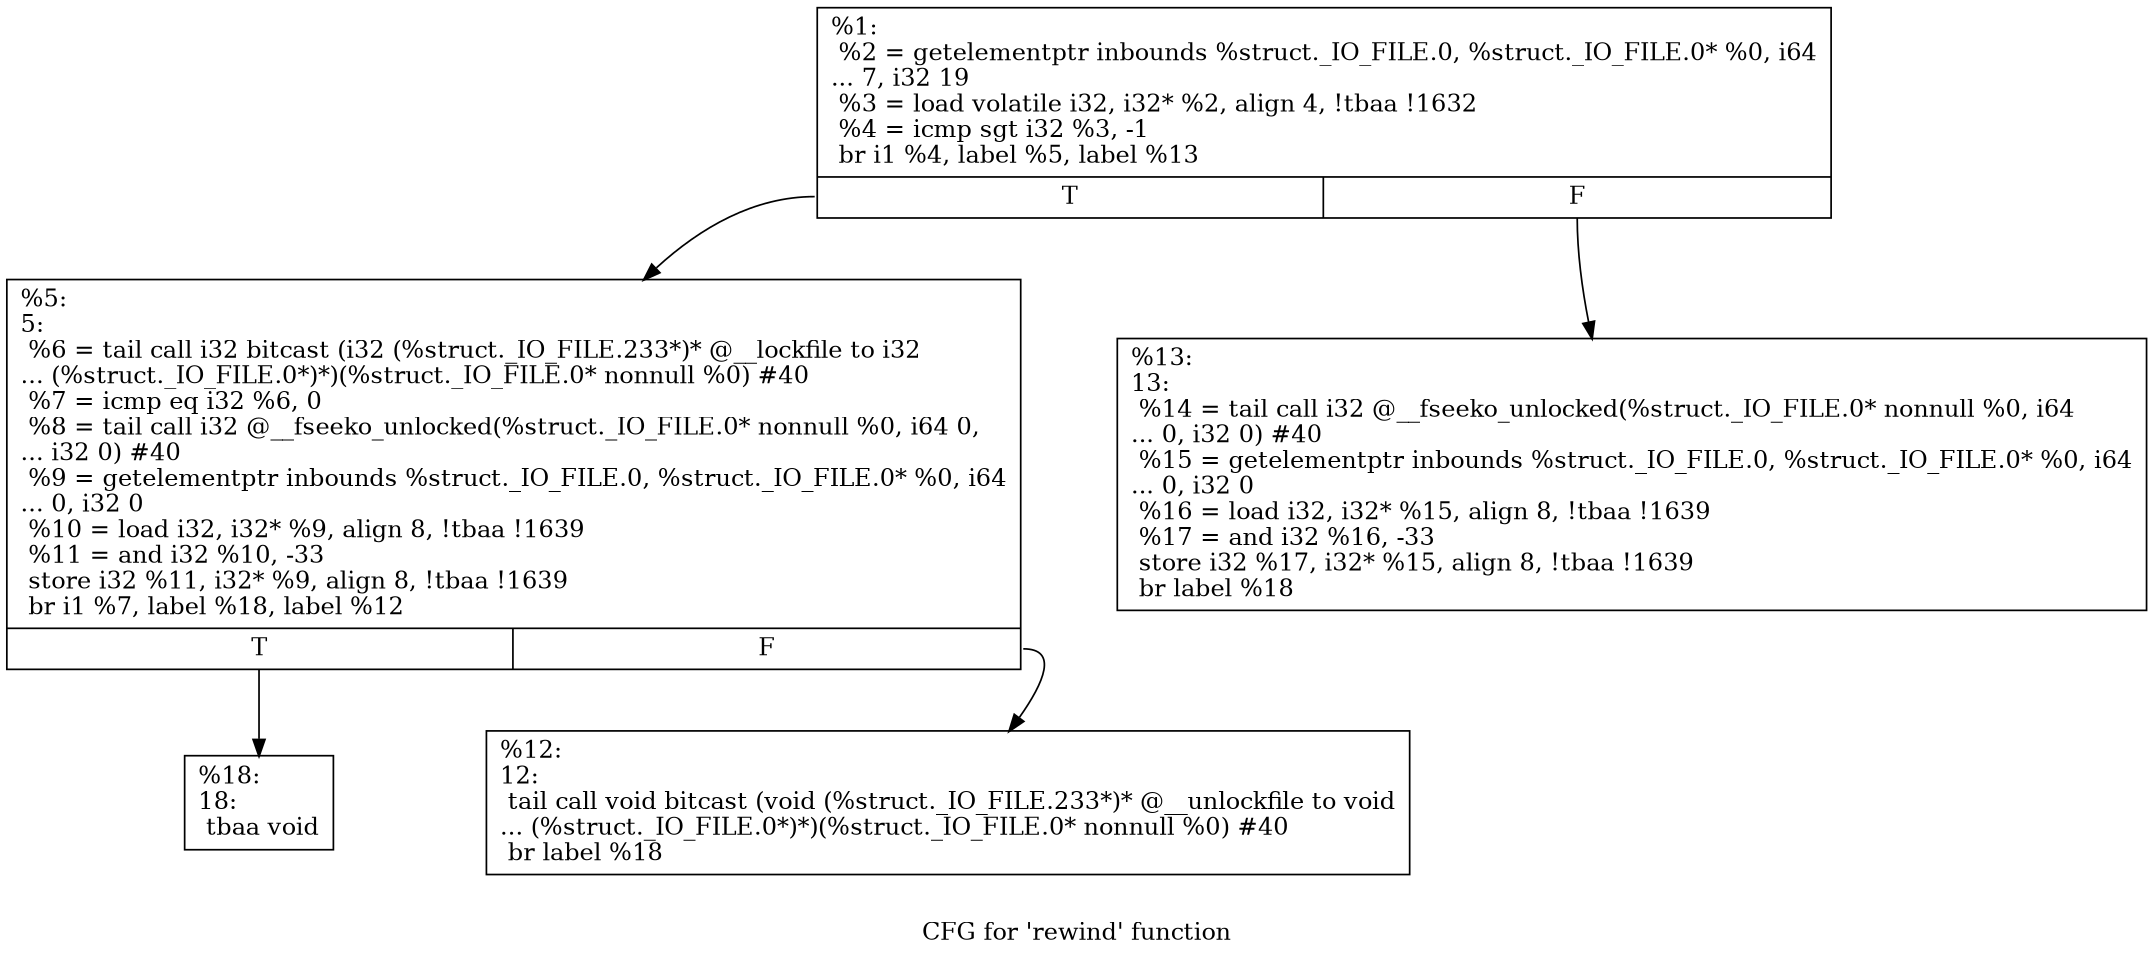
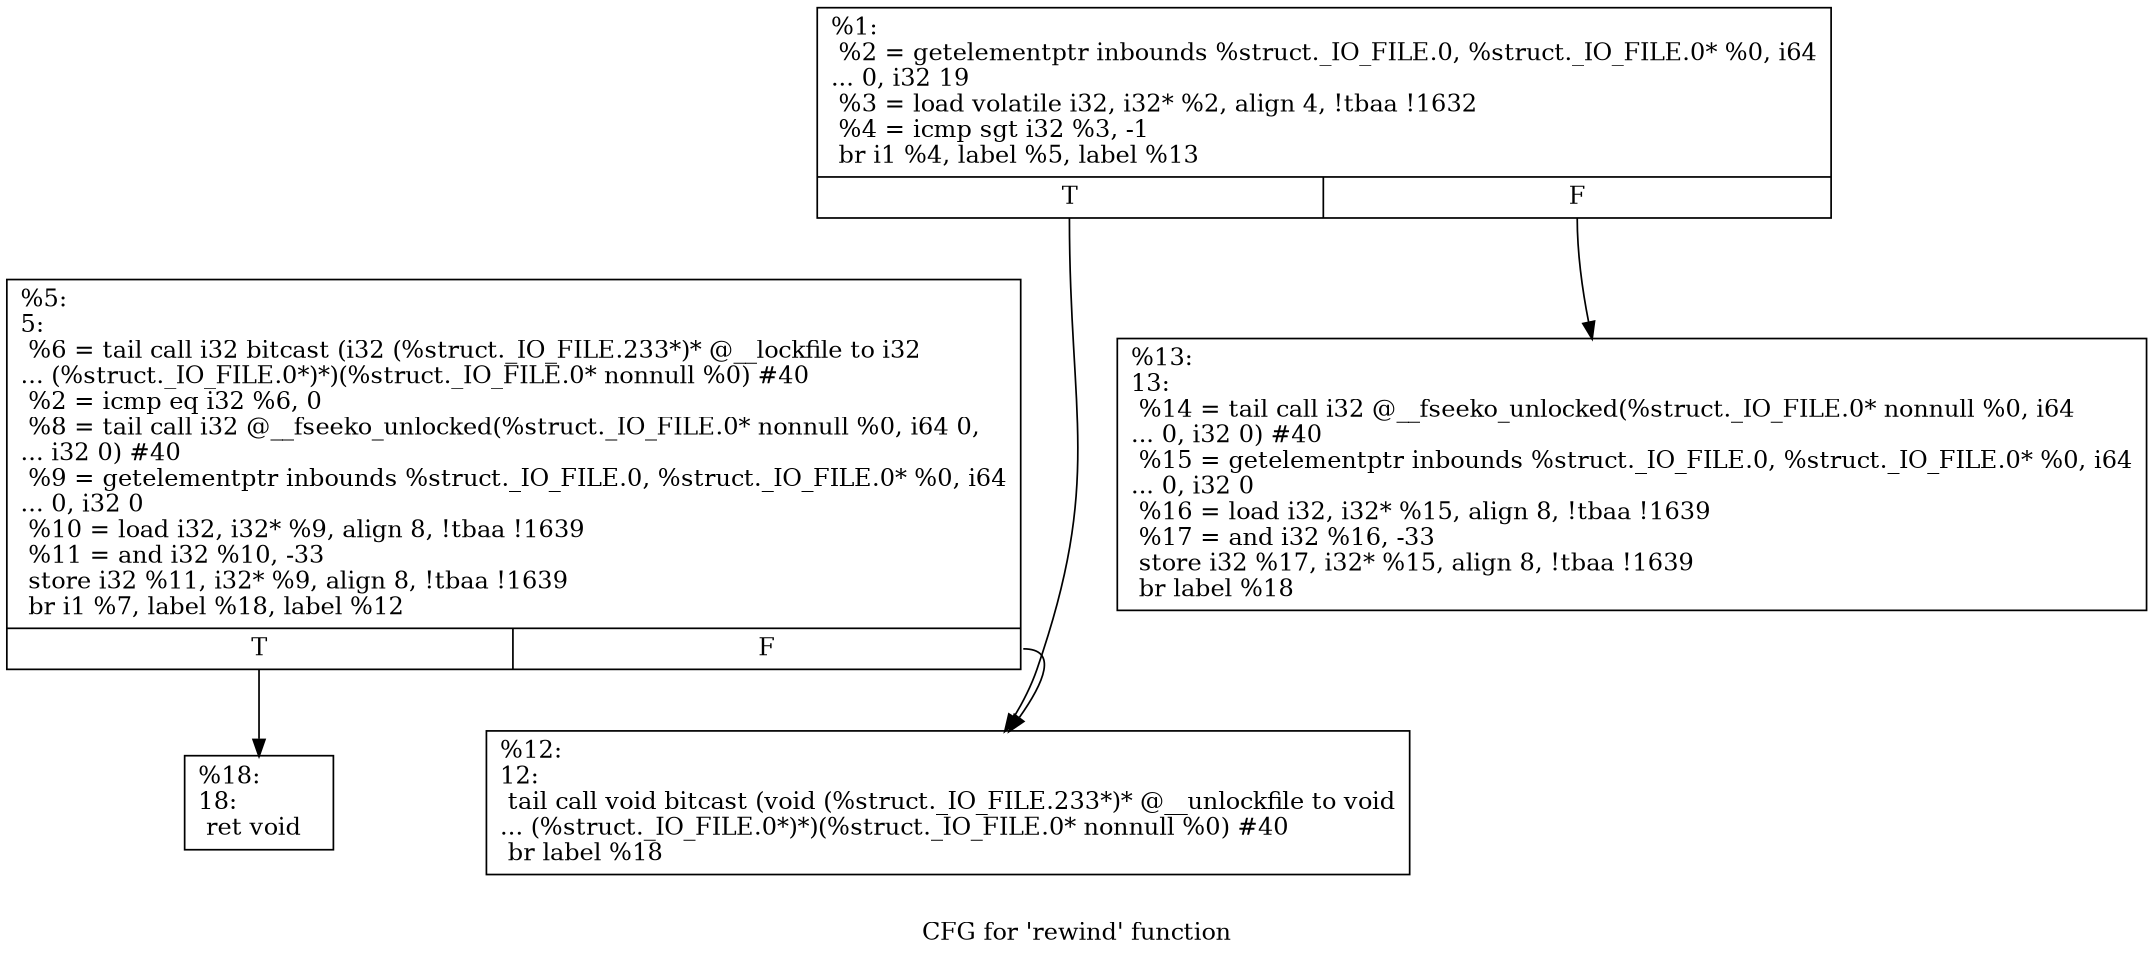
node "%1:": text "... 7, i32 19" -> "... 0, i32 19"
edge "%1:" -> "%5:": now "%1:" -> "%12:"
node "%5:": text "%7 = icmp eq i32 %6, 0" -> "%2 = icmp eq i32 %6, 0"
node "%18:": text "tbaa void" -> "ret void"
